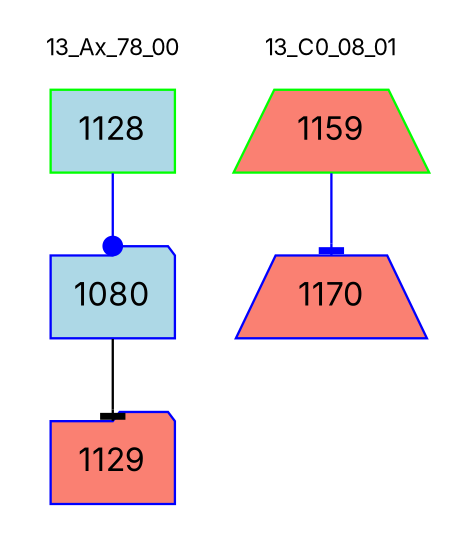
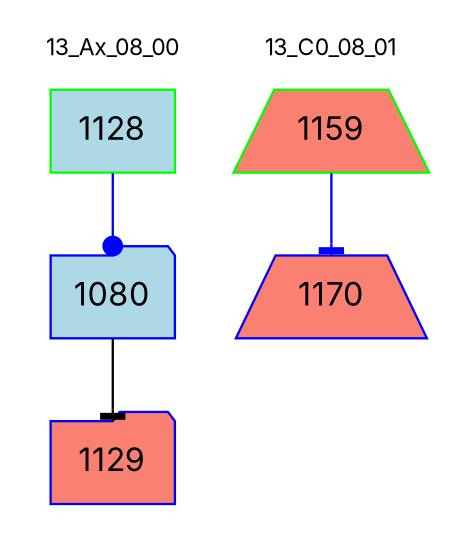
cluster "13_Ax_78_00": label "13_Ax_78_00" -> "13_Ax_08_00"
